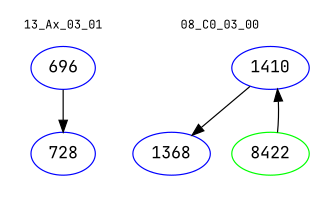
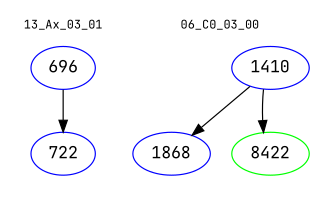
cluster "08_C0_03_00": label "08_C0_03_00" -> "06_C0_03_00"
edge "8422" -> "1410": reversed
node "728": label "728" -> "722"
node "1368": label "1368" -> "1868"
